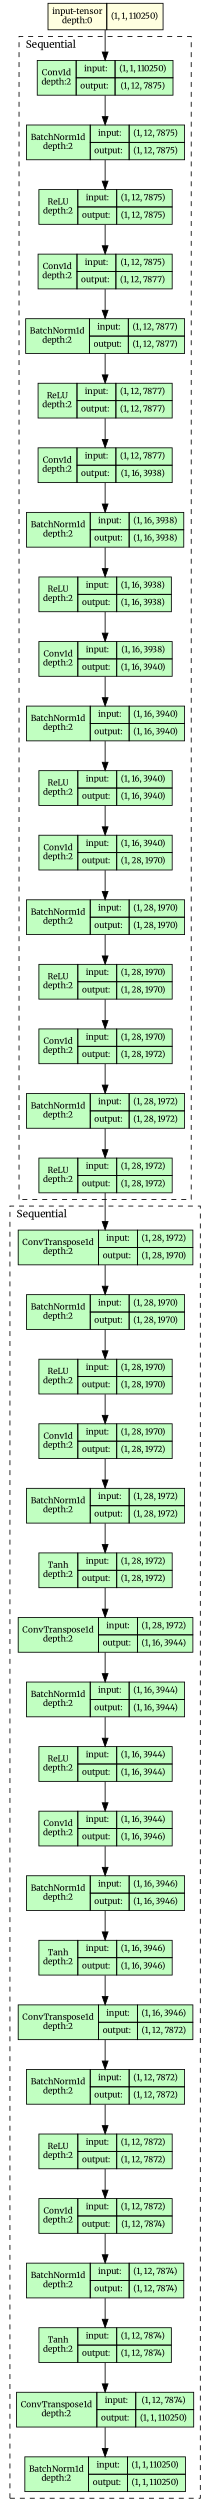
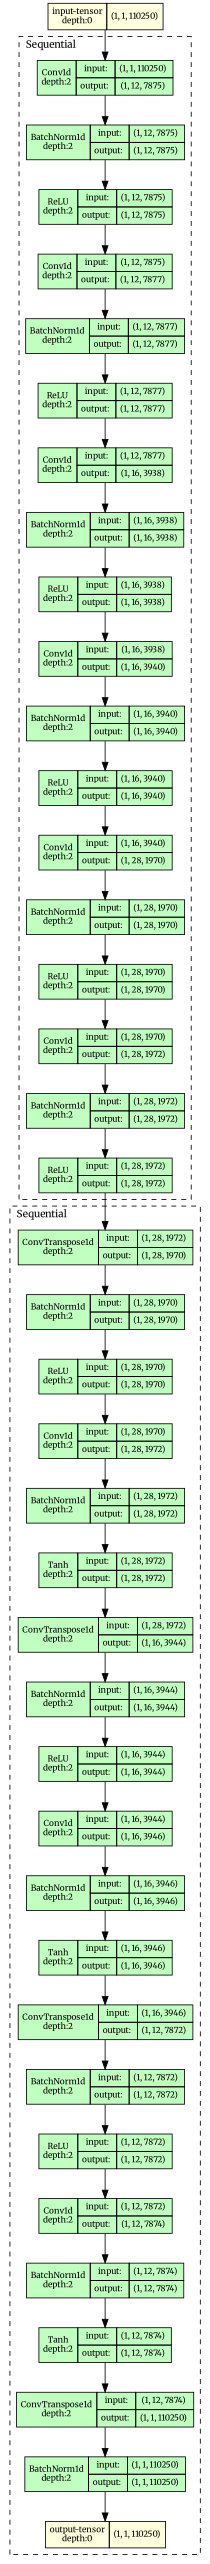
node "output-tensor": added
